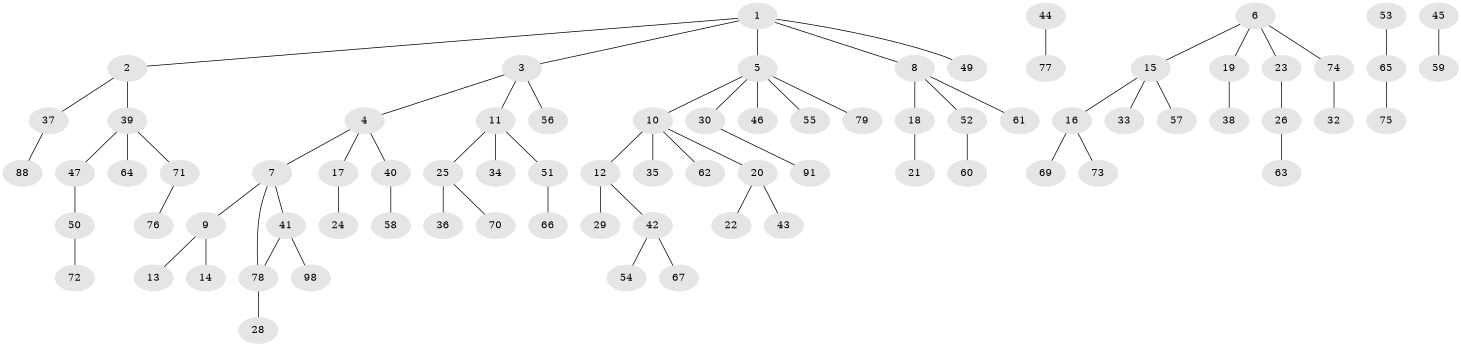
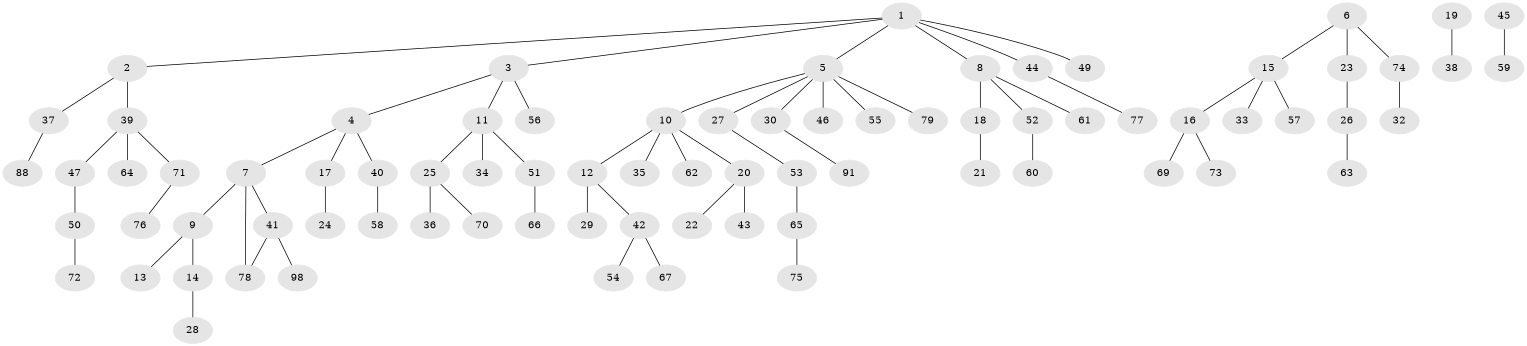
edge "1" -- "44": added
edge "6" -- "19": removed
node "27": added
edge "78" -- "28": now "14" -- "28"
